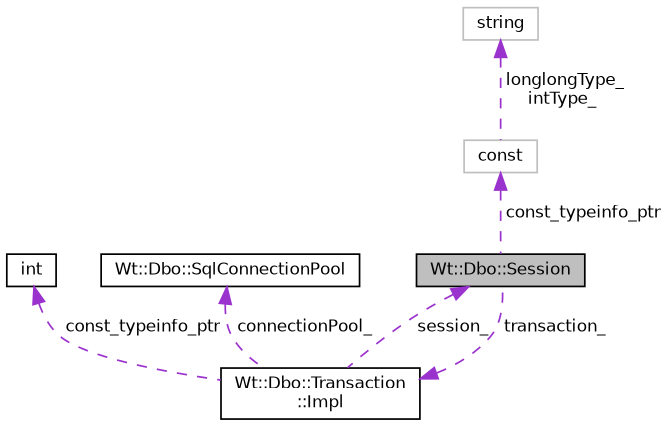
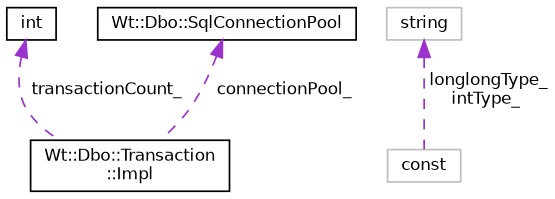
node "Wt::Dbo::Session": removed
edge "Wt::Dbo::Transaction ::Impl" -> "int": label " const_typeinfo_ptr" -> " transactionCount_"
